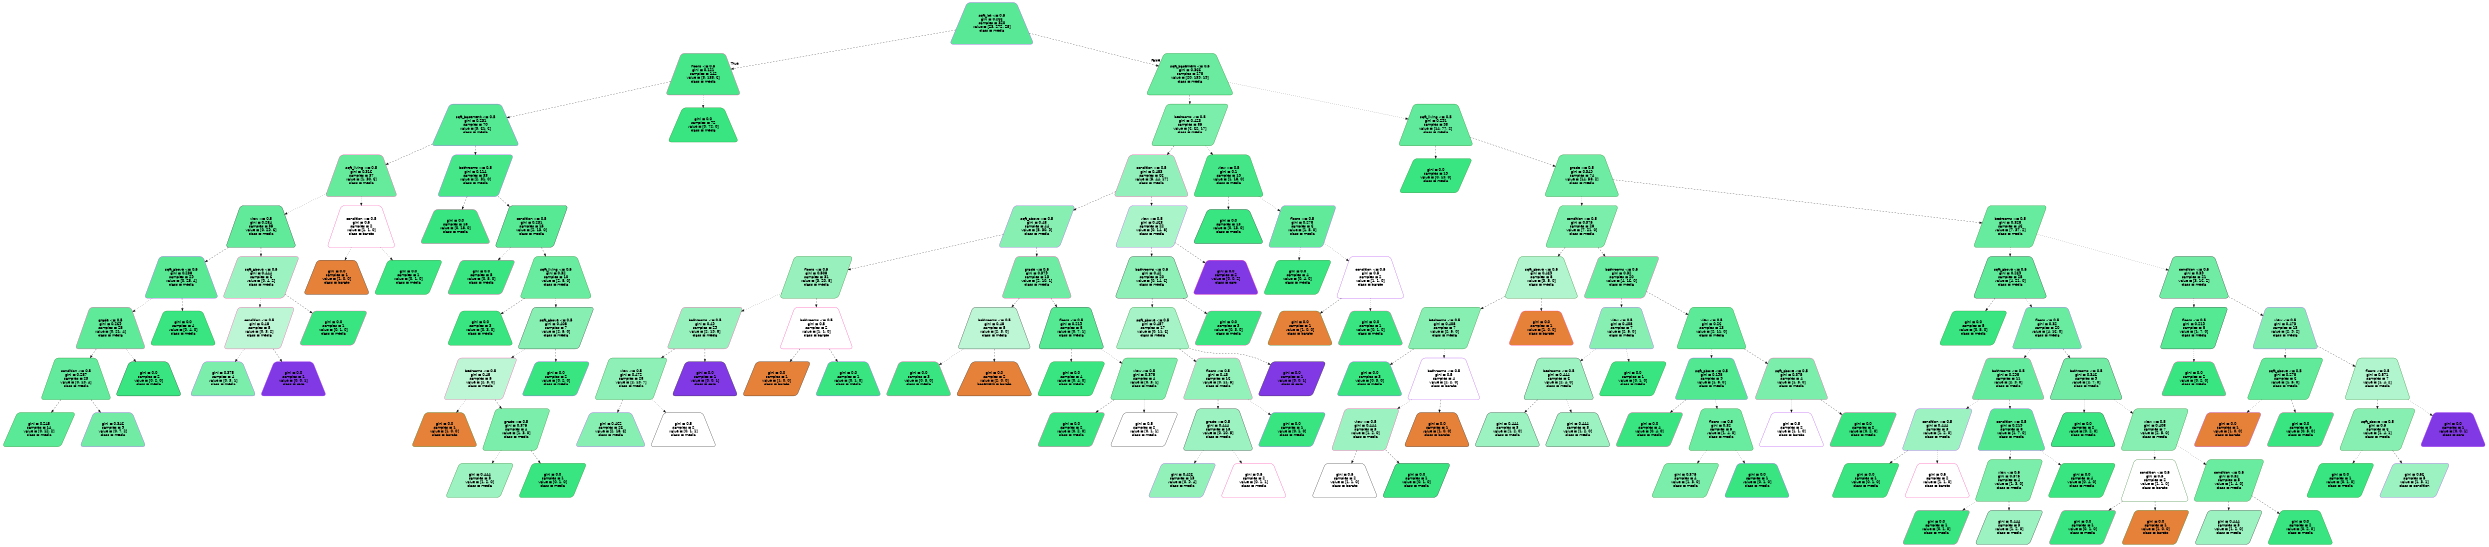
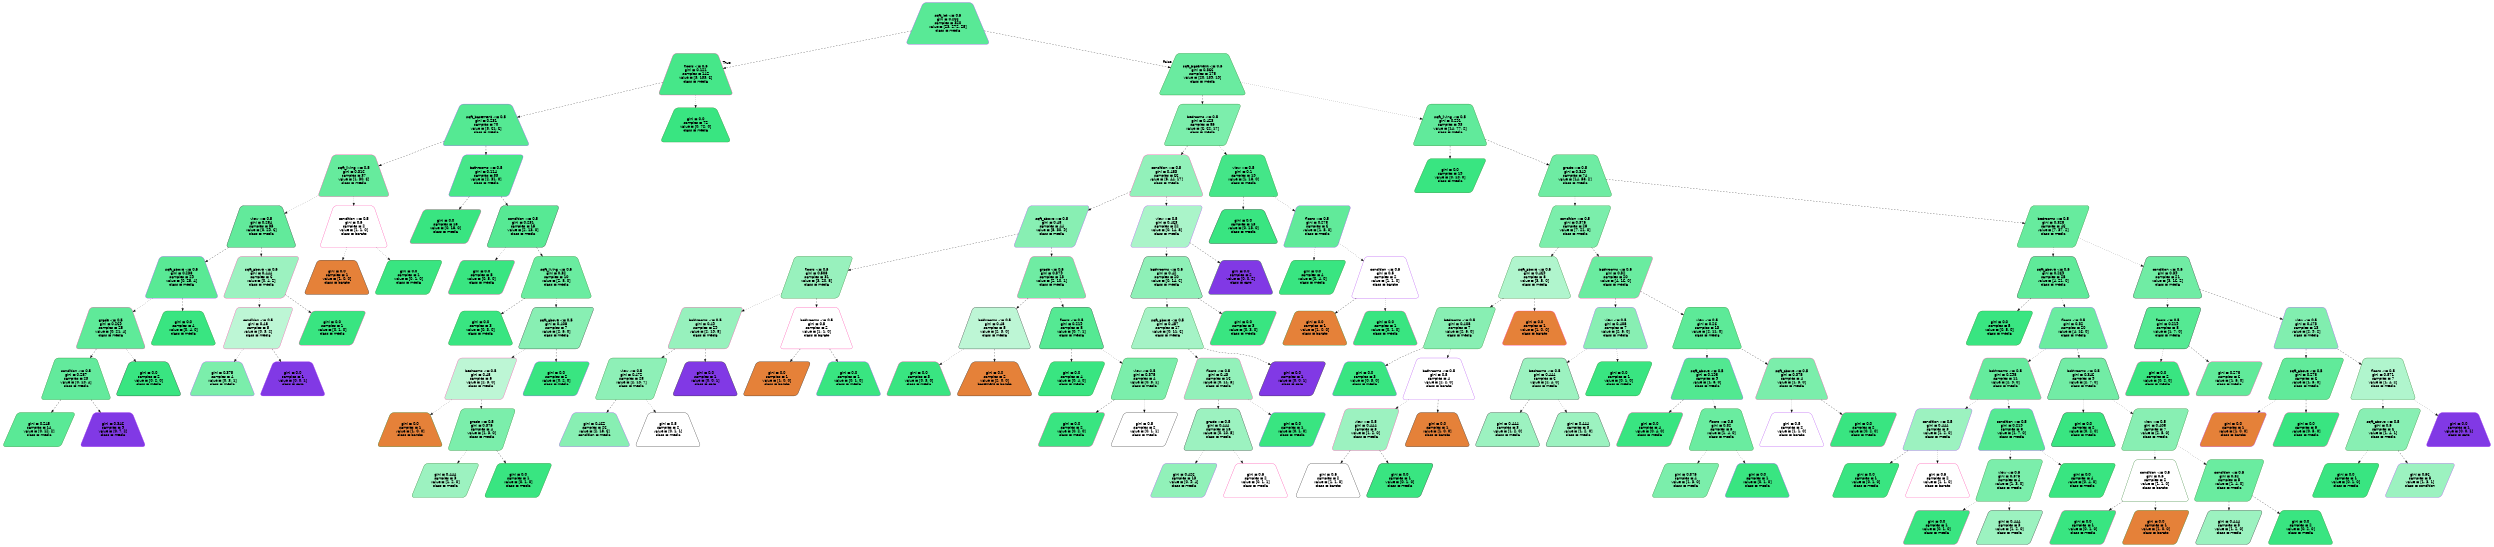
node "gini = 0.0 samples = 18 value = [0, 18, 0] class = media": shape trapezium -> parallelogram
node "gini = 0.0 samples = 2 value = [0, 0, 2] class = caro": color deeppink -> darkgreen
node "gini = 0.278 samples = 6 value = [1, 5, 0] class = media": added
node "gini = 0.346 samples = 9 value = [0, 7, 2] class = media": fillcolor #72eca5 -> #8139e5
node "gini = 0.462 samples = 26 value = [2, 18, 6] class = media": label "gini = 0.462 samples = 26 value = [2, 18, 6] class = media" -> "gini = 0.462 samples = 26 value = [2, 18, 6] condition = media"
